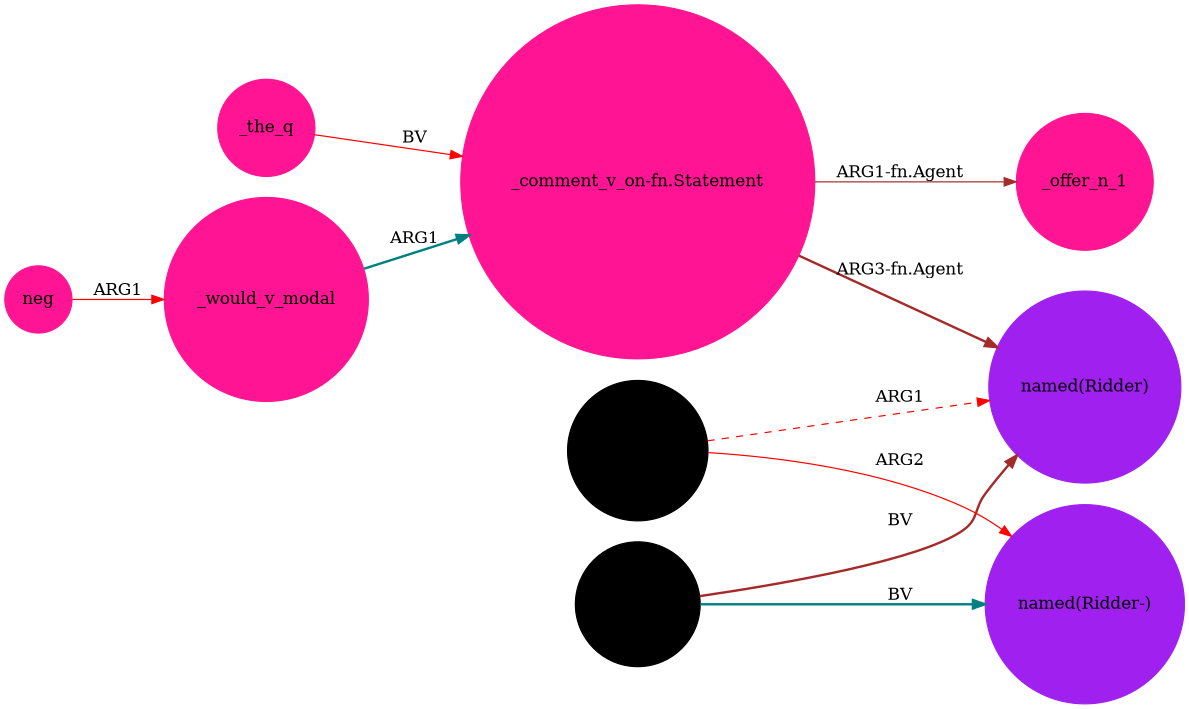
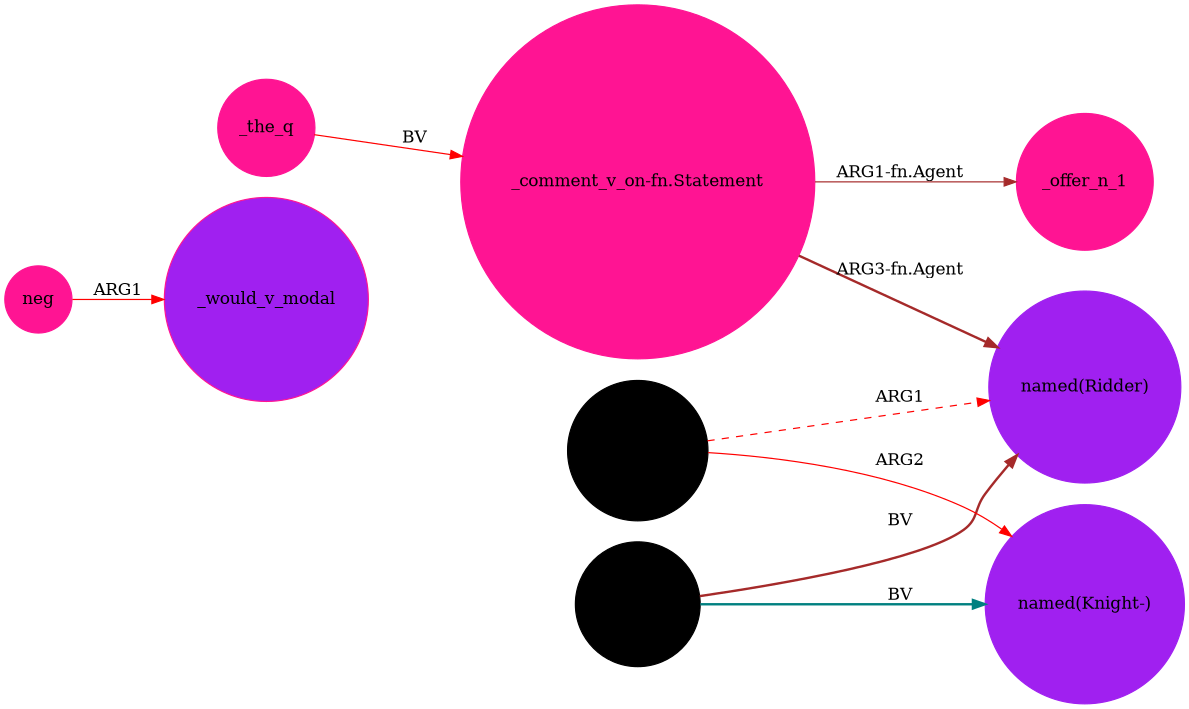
edge "_would_v_modal" -> "_comment_v_on-fn.Statement": removed, label "ARG1"
node "_would_v_modal": fillcolor deeppink -> purple
node "named(Ridder-)": label "named(Ridder-)" -> "named(Knight-)"
